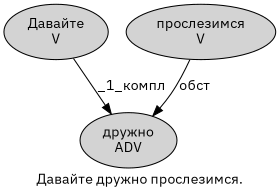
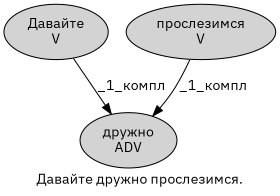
edge "прослезимся V" -> "дружно ADV": label "обст" -> "_1_компл"
